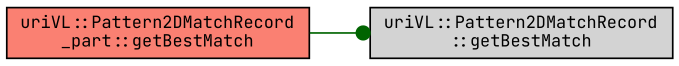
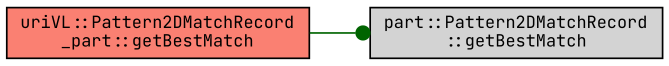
node "uriVL::Pattern2DMatchRecord ::getBestMatch": label "uriVL::Pattern2DMatchRecord ::getBestMatch" -> "part::Pattern2DMatchRecord ::getBestMatch"
